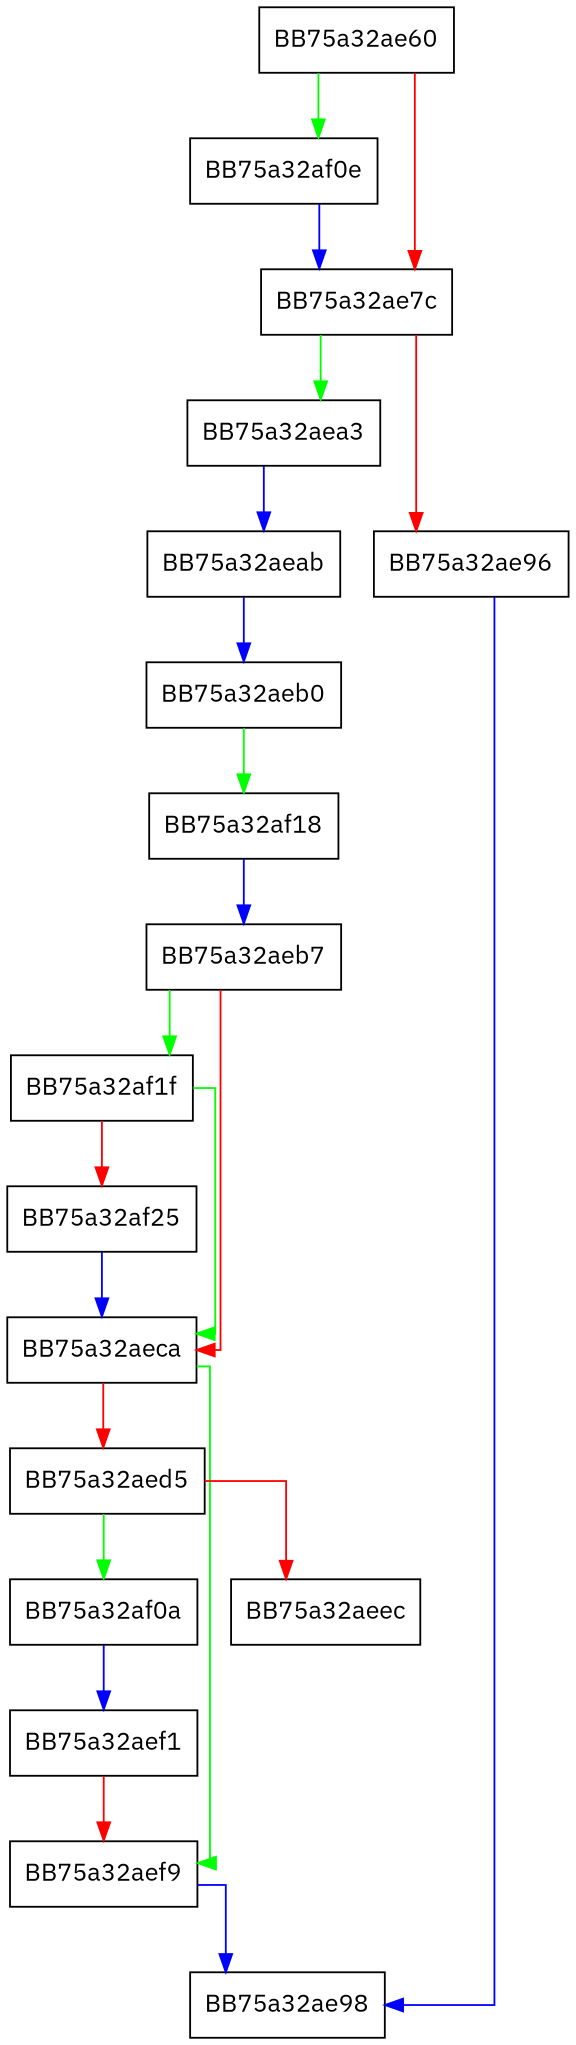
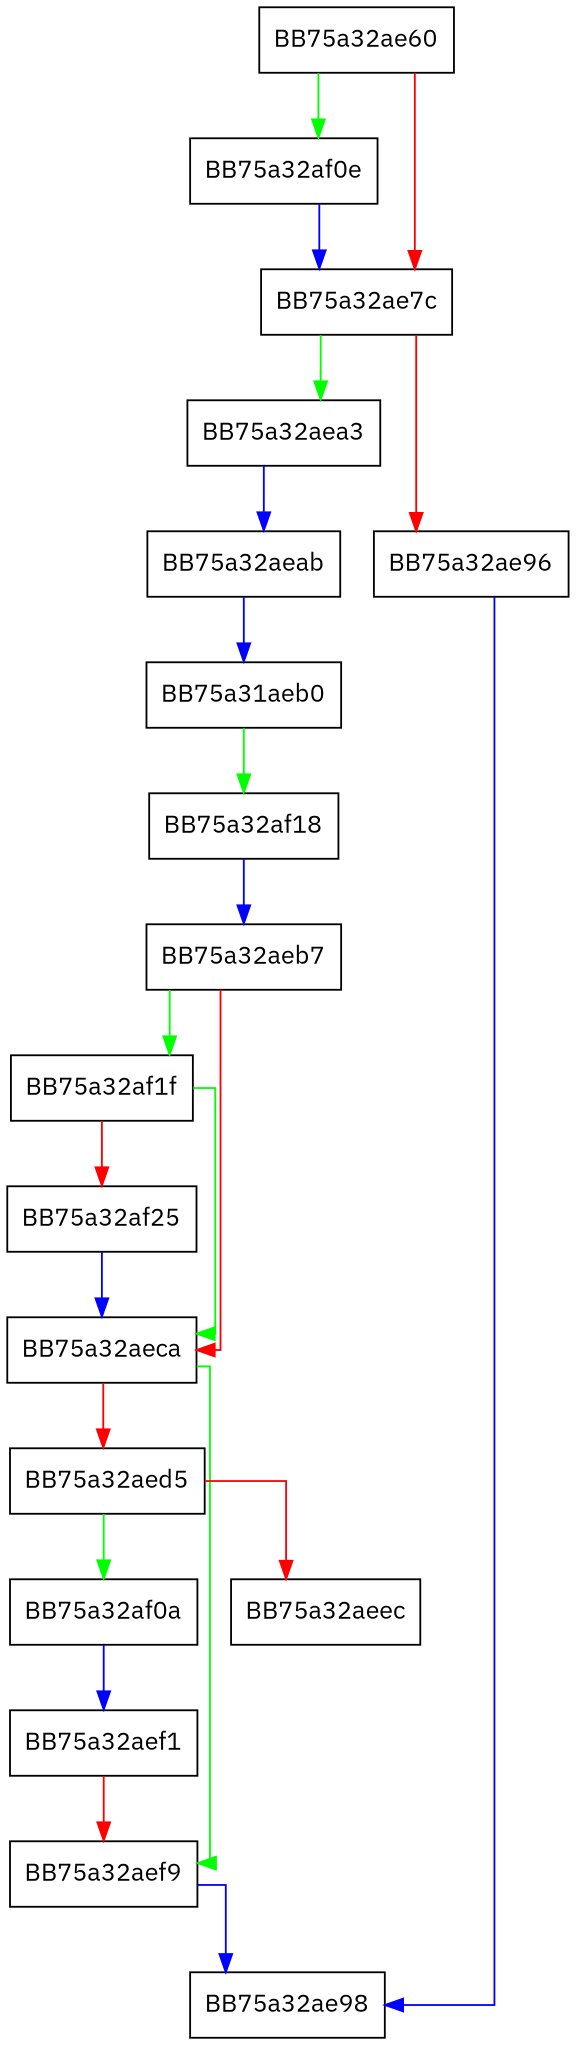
node "BB75a32aeb0": label "BB75a32aeb0" -> "BB75a31aeb0"
